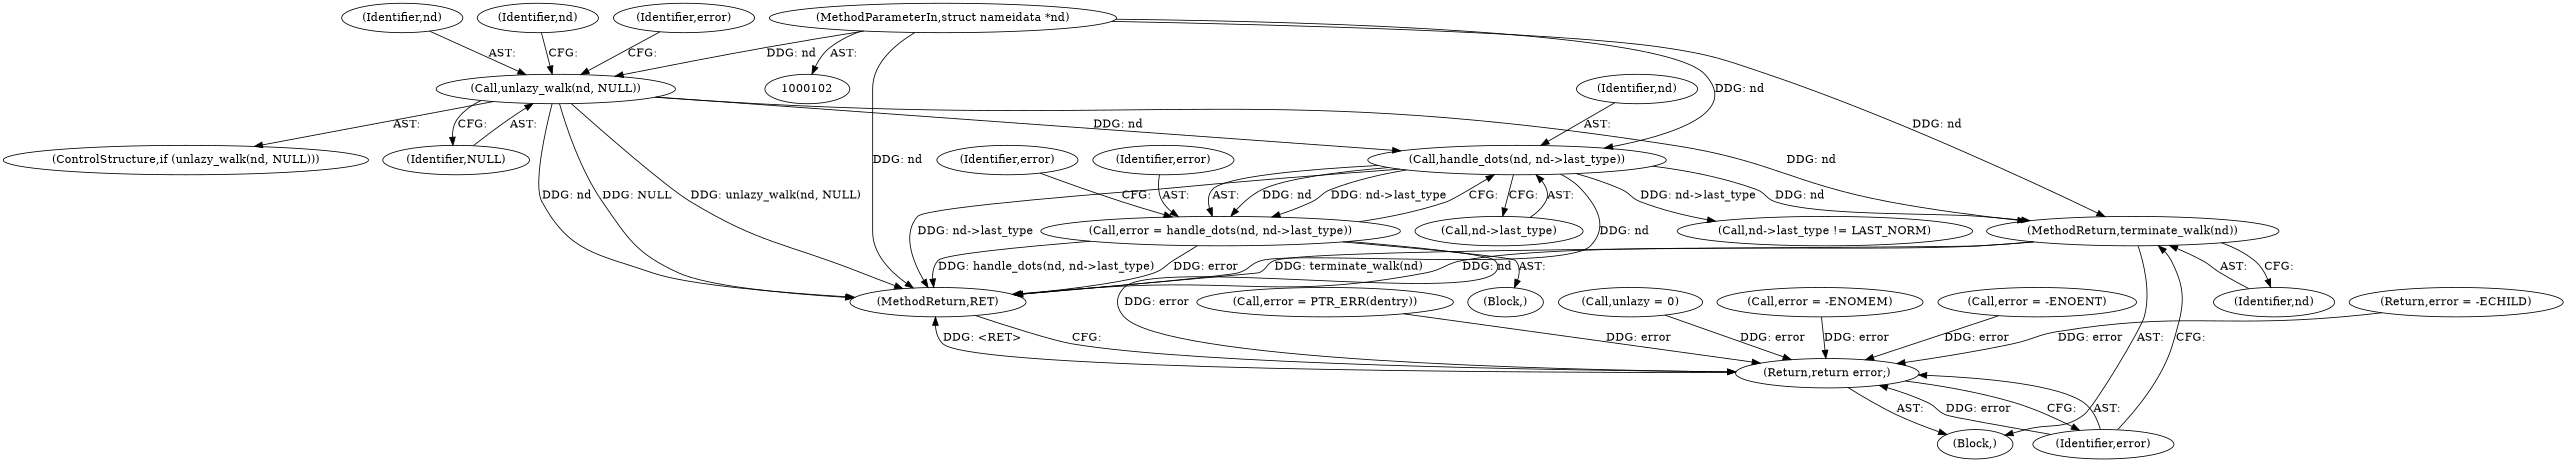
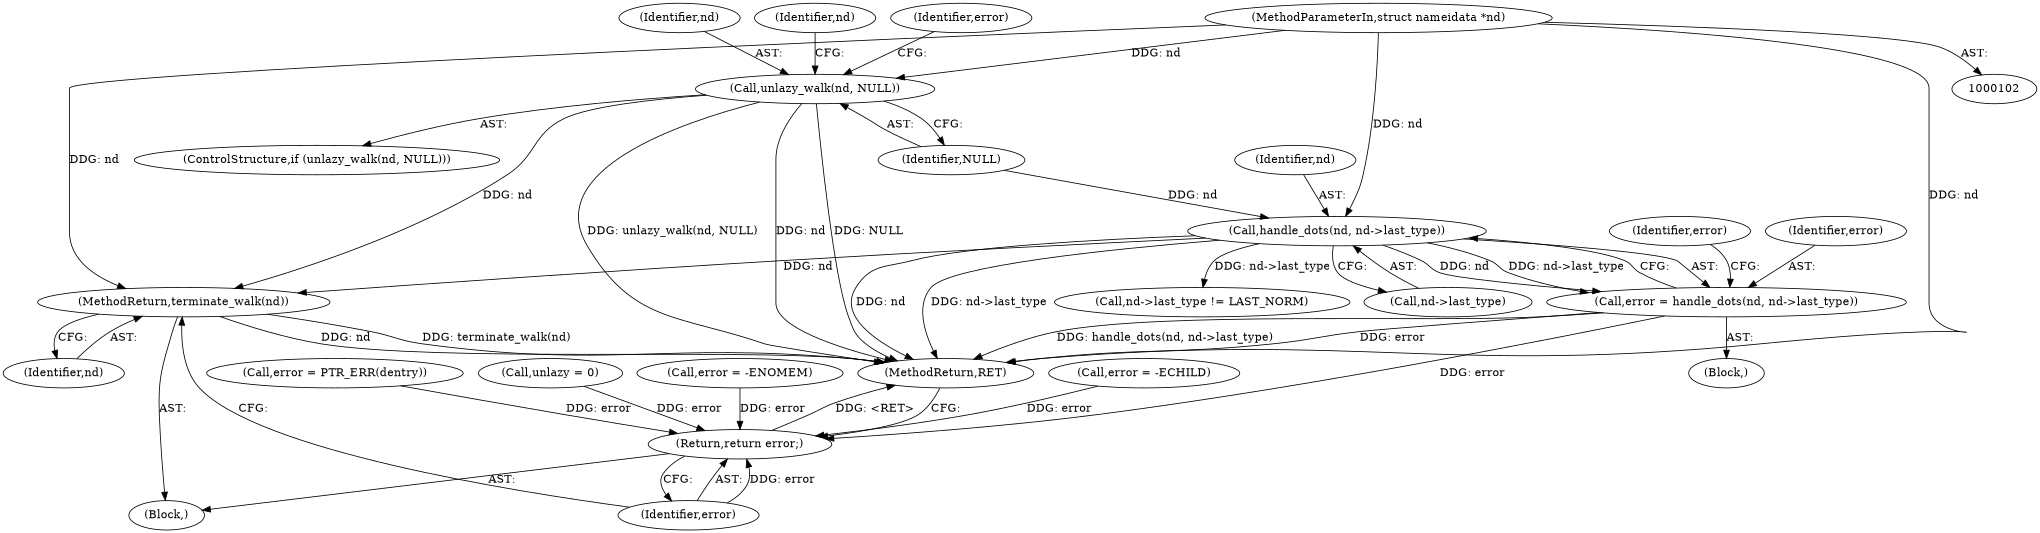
edge "(Call,unlazy_walk(nd, NULL))" -> "(Call,handle_dots(nd, nd->last_type))": now "(Identifier,NULL)" -> "(Call,handle_dots(nd, nd->last_type))"
node "(Call,error = -ENOENT)": removed
node "(Return,error = -ECHILD)": label "(Return,error = -ECHILD)" -> "(Call,error = -ECHILD)"
